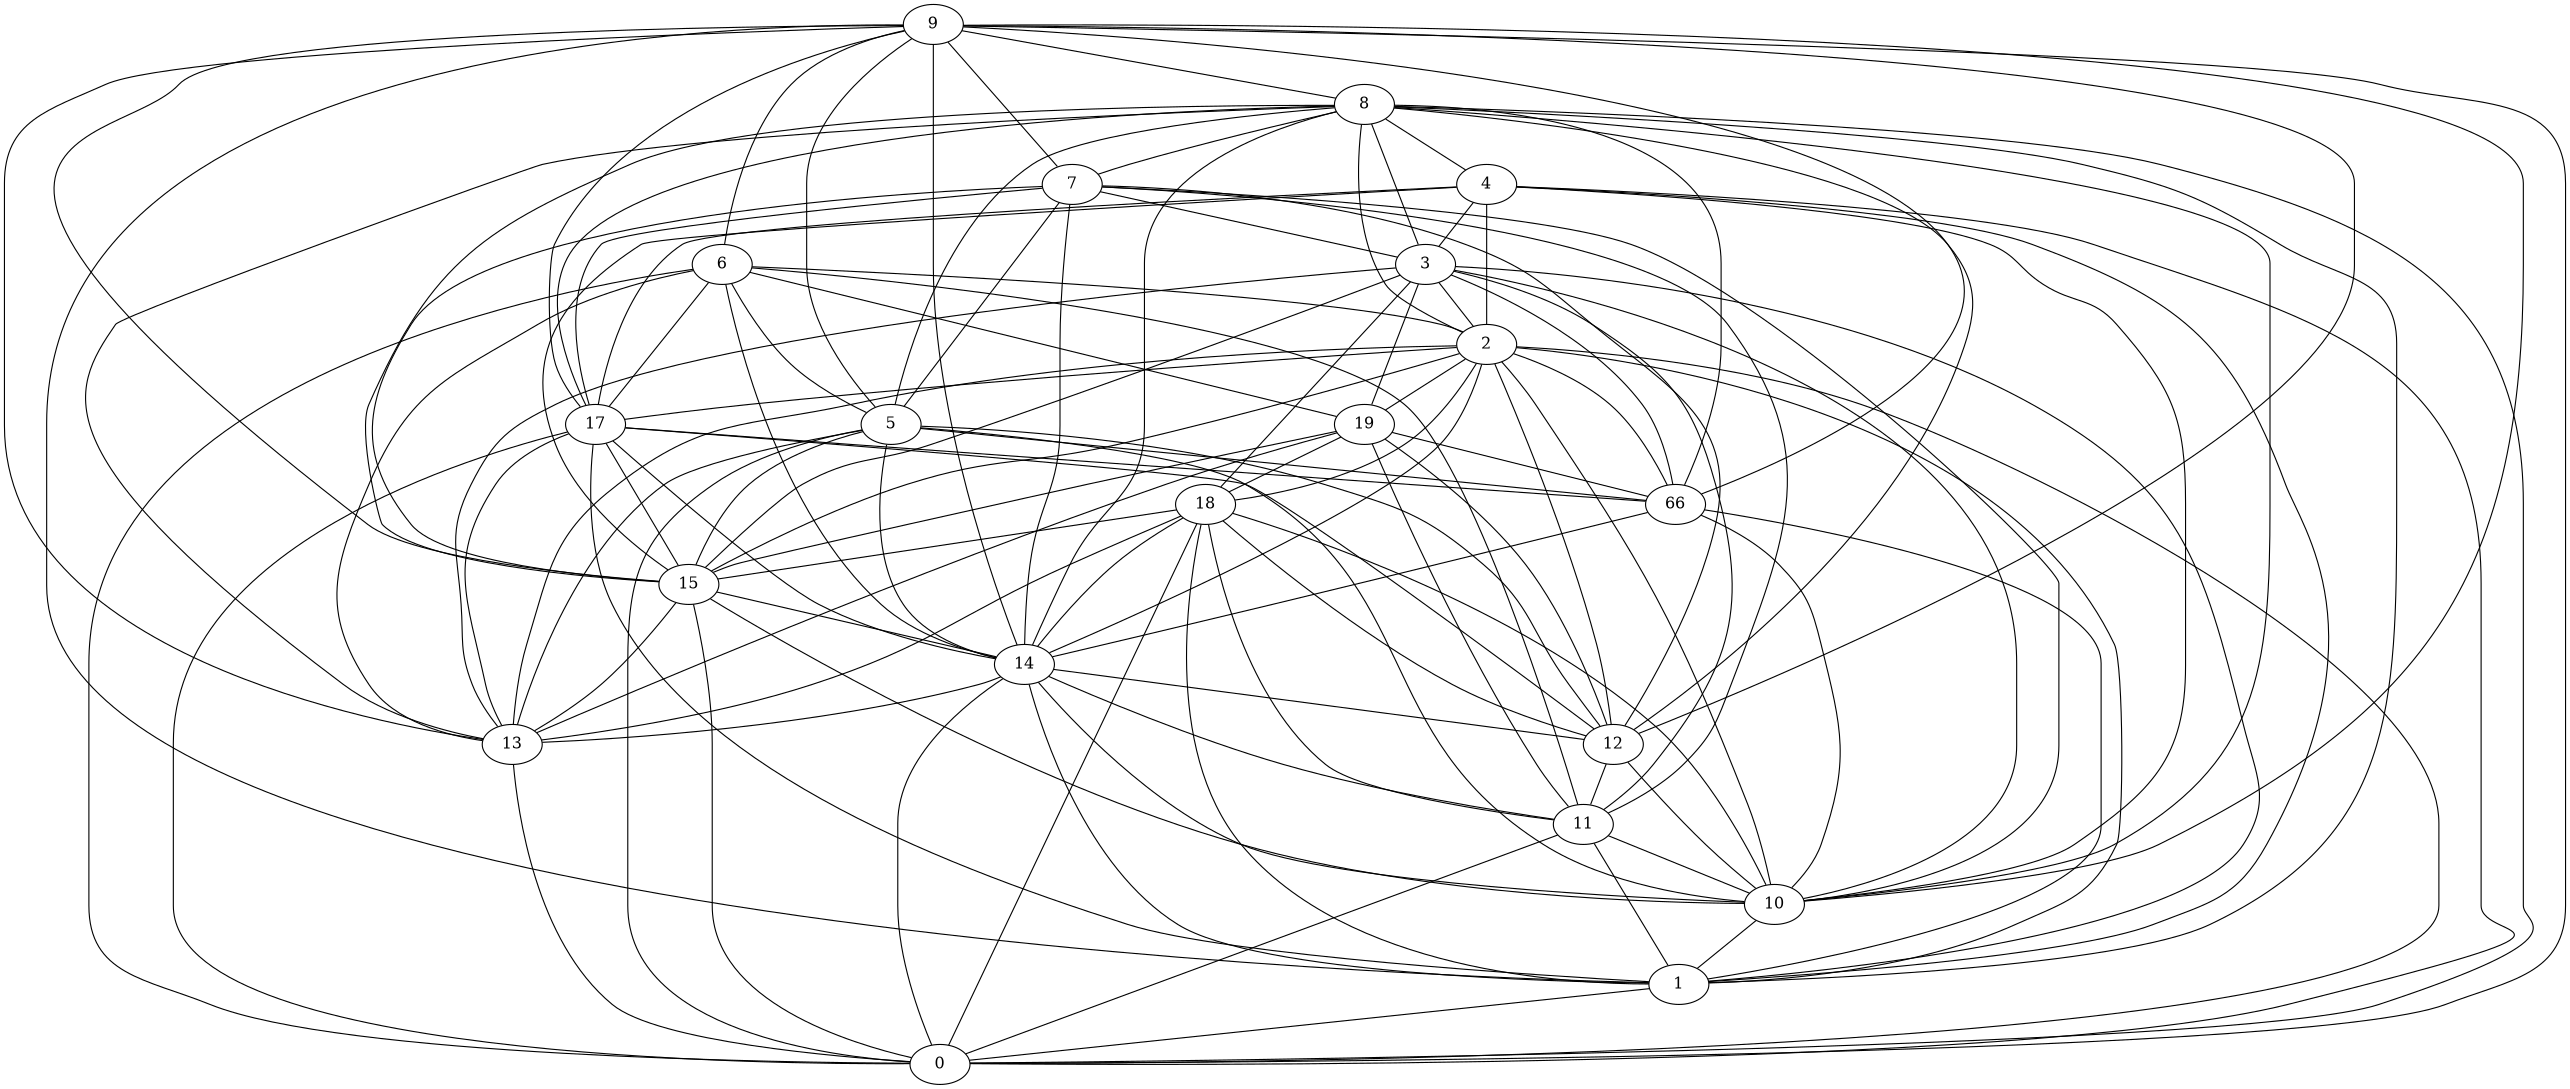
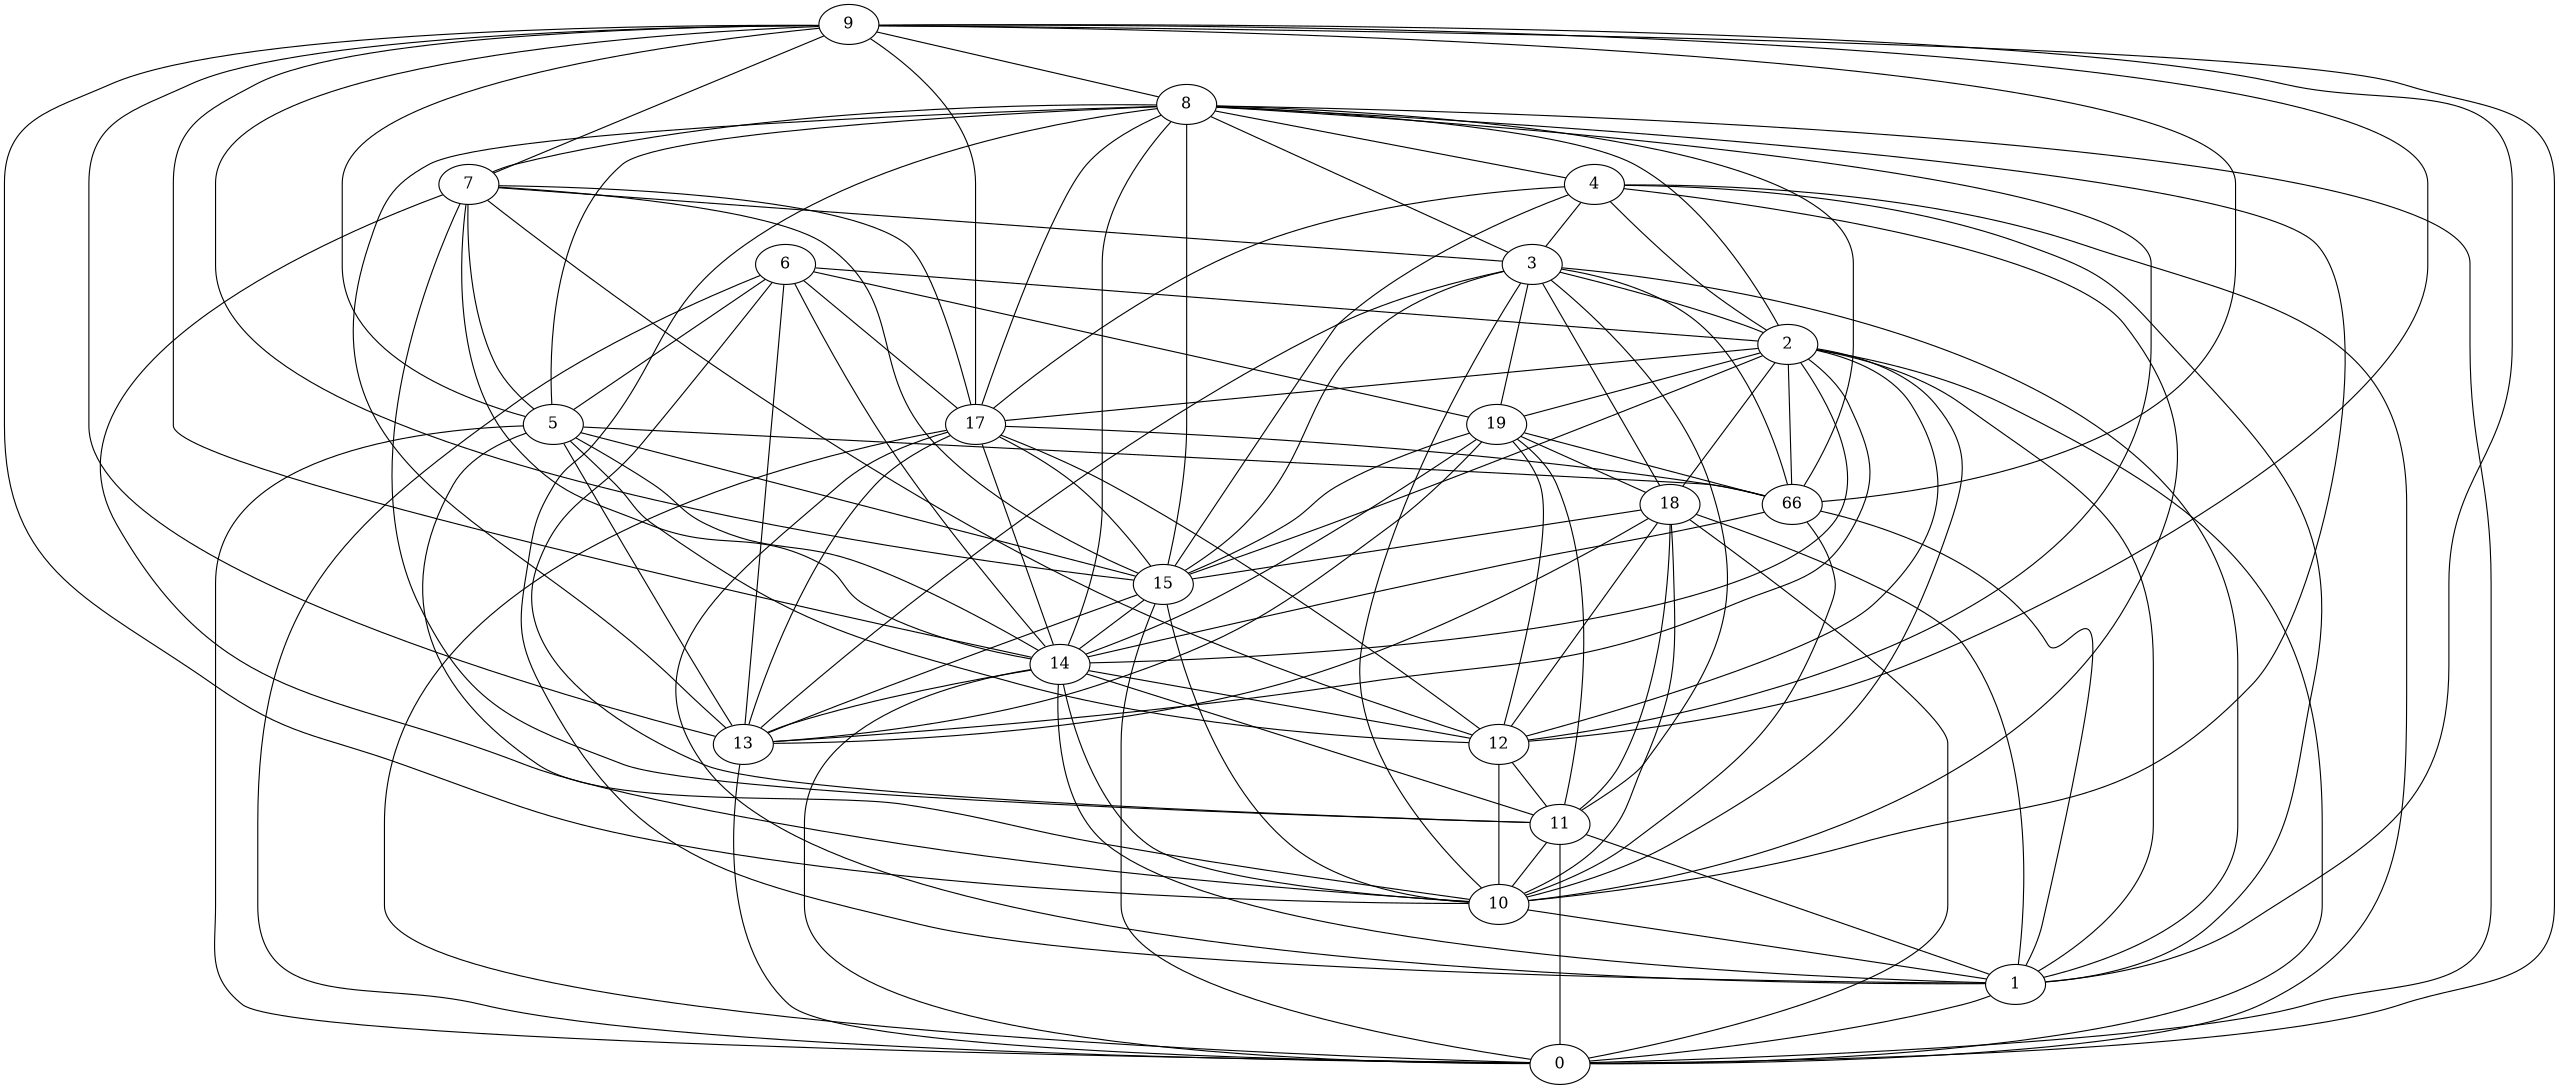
edge "9" -- "6": removed
edge "18" -- "14": now "19" -- "14"
